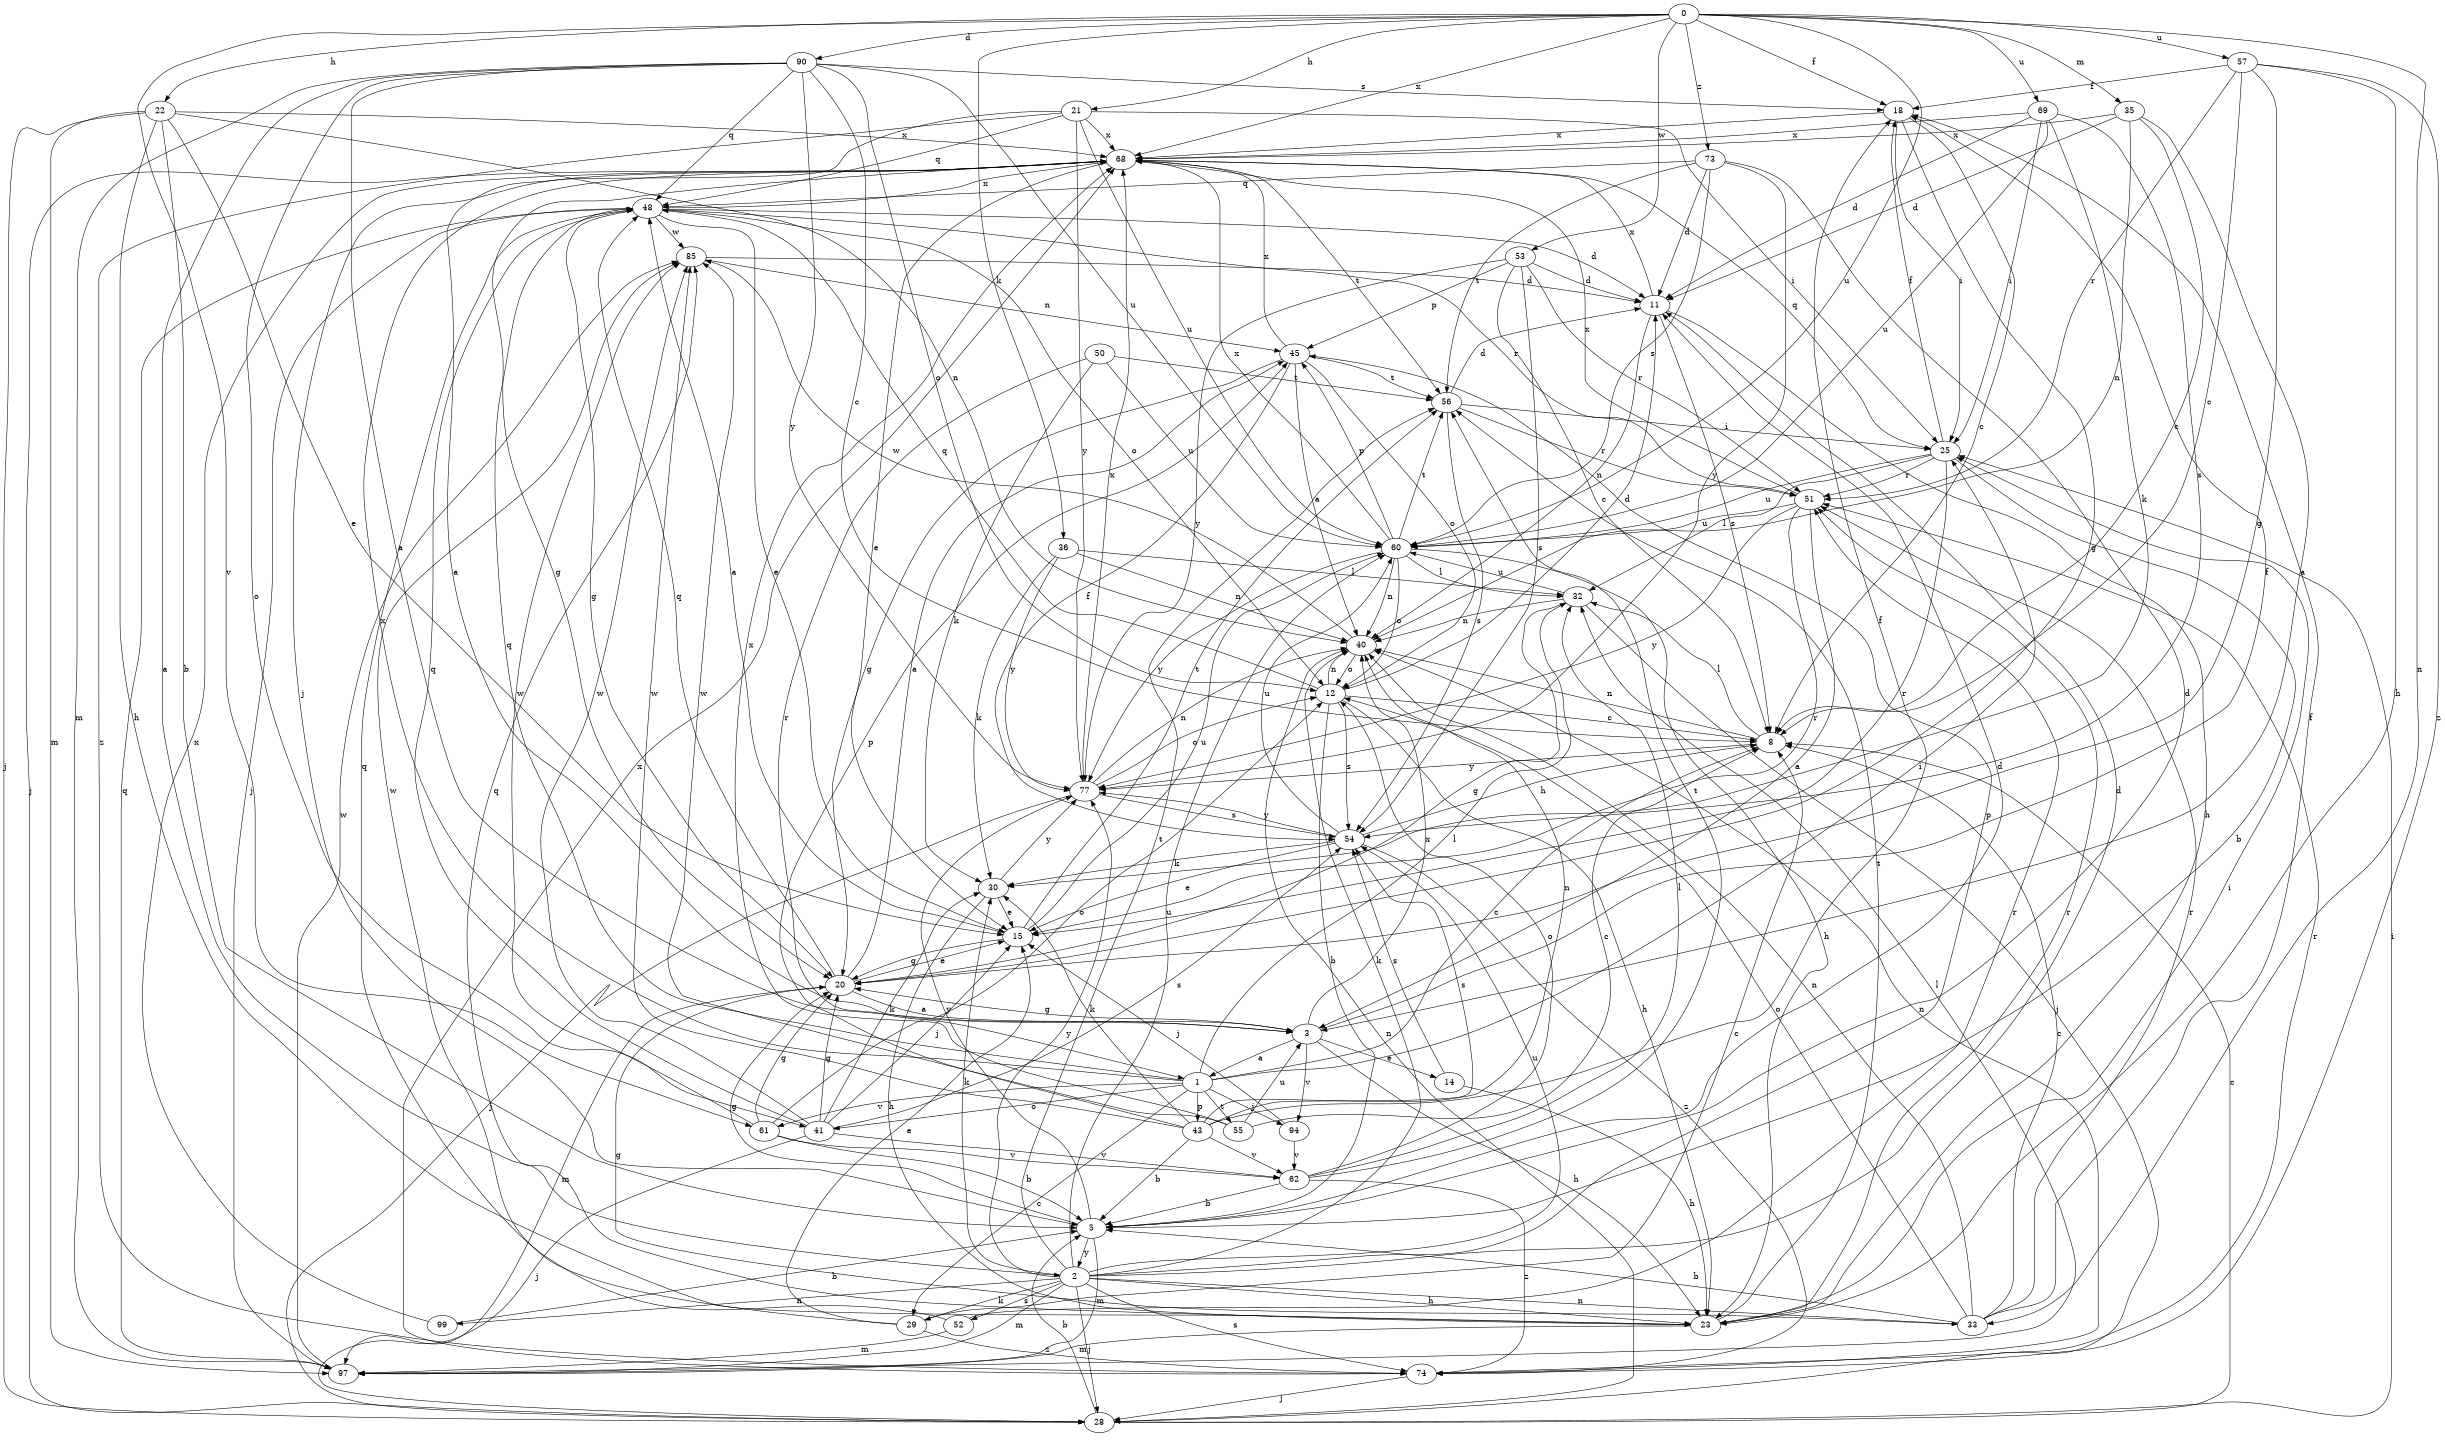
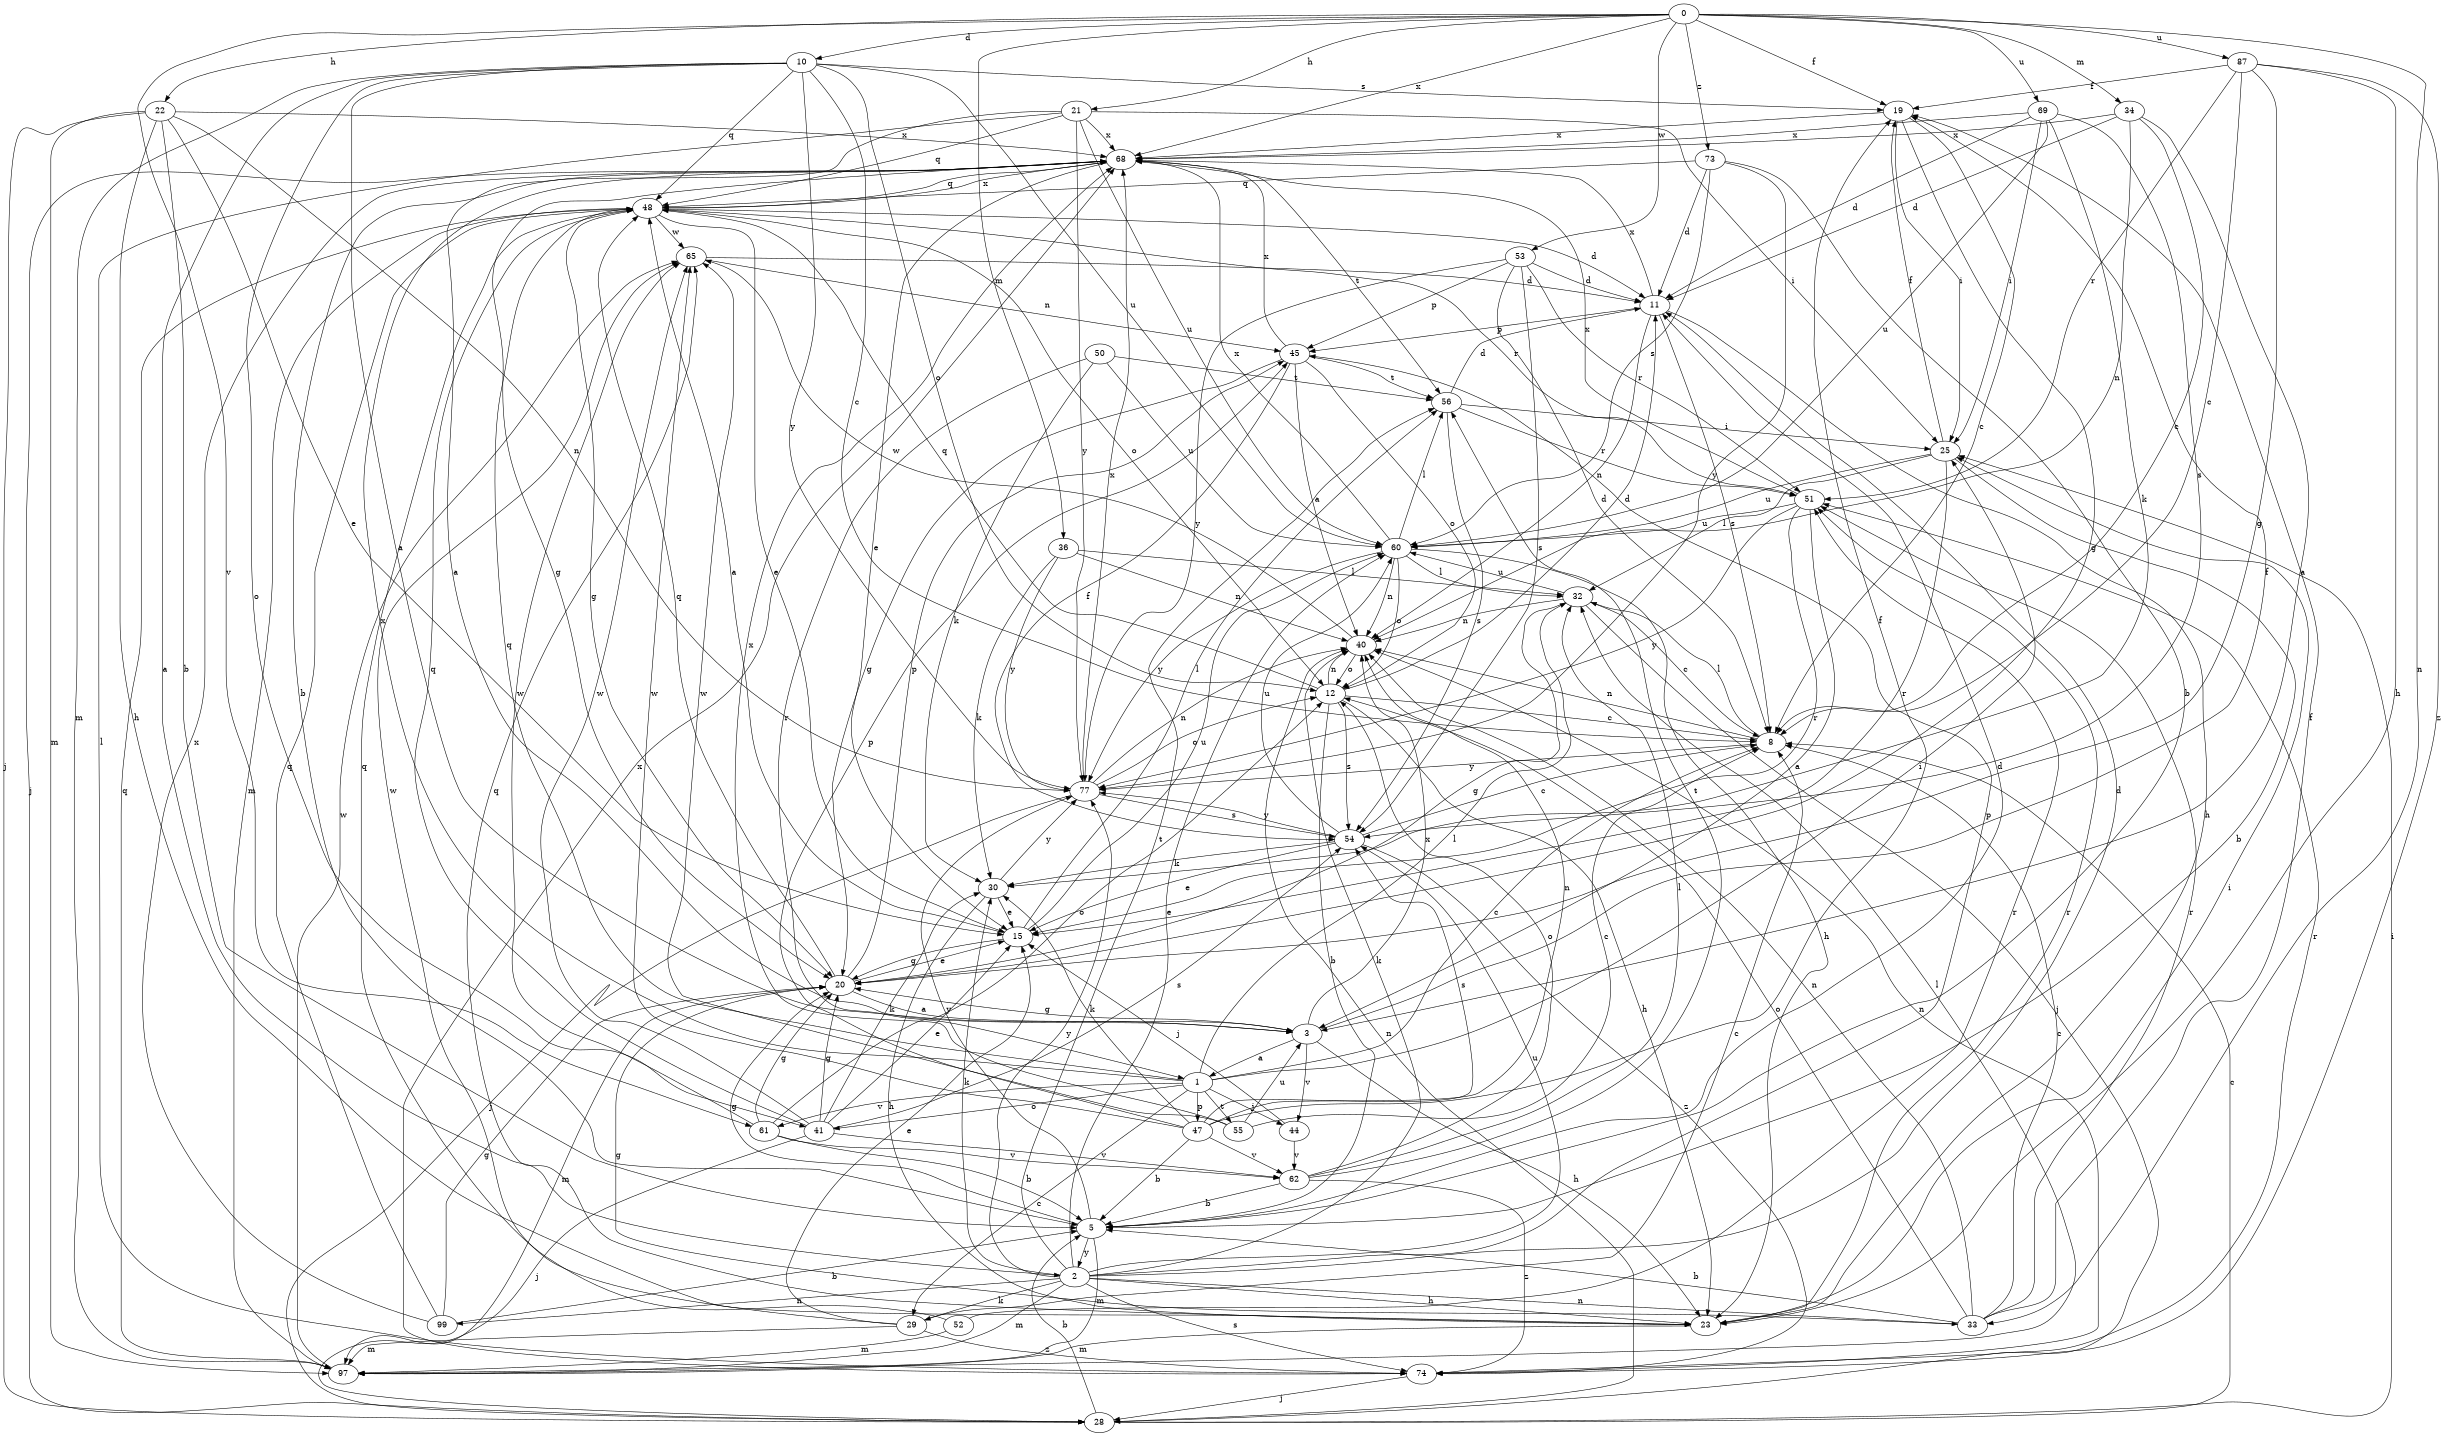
node "90": label "90" -> "10"
node "57": label "57" -> "87"
node "18": label "18" -> "19"
node "35": label "35" -> "34"
edge "68" -> "25": now "68" -> "48"
edge "73" -> "56": removed, label "t"
edge "22" -> "40": now "22" -> "77"
node "85": label "85" -> "65"
edge "0" -> "36": label "k" -> "m"
edge "0" -> "60": removed, label "u"
edge "60" -> "45": now "11" -> "45"
edge "60" -> "56": label "t" -> "l"
edge "25" -> "51": removed, label "r"
edge "53" -> "8": label "c" -> "d"
edge "32" -> "8": added, label "c"
edge "20" -> "45": label "a" -> "p"
edge "15" -> "56": label "t" -> "l"
edge "99" -> "48": added, label "q"
edge "68" -> "5": label "j" -> "b"
edge "73" -> "5": label "d" -> "b"
edge "21" -> "74": label "z" -> "l"
edge "48" -> "97": label "j" -> "m"
edge "54" -> "8": label "h" -> "c"
edge "23" -> "56": removed, label "t"
edge "2" -> "60": label "u" -> "e"
edge "41" -> "15": label "j" -> "e"
edge "99" -> "20": added, label "g"
node "14": removed
node "43": label "43" -> "47"
node "94": label "94" -> "44"
edge "2" -> "52": removed, label "s"
edge "29" -> "97": added, label "m"
edge "2" -> "28": removed, label "j"
